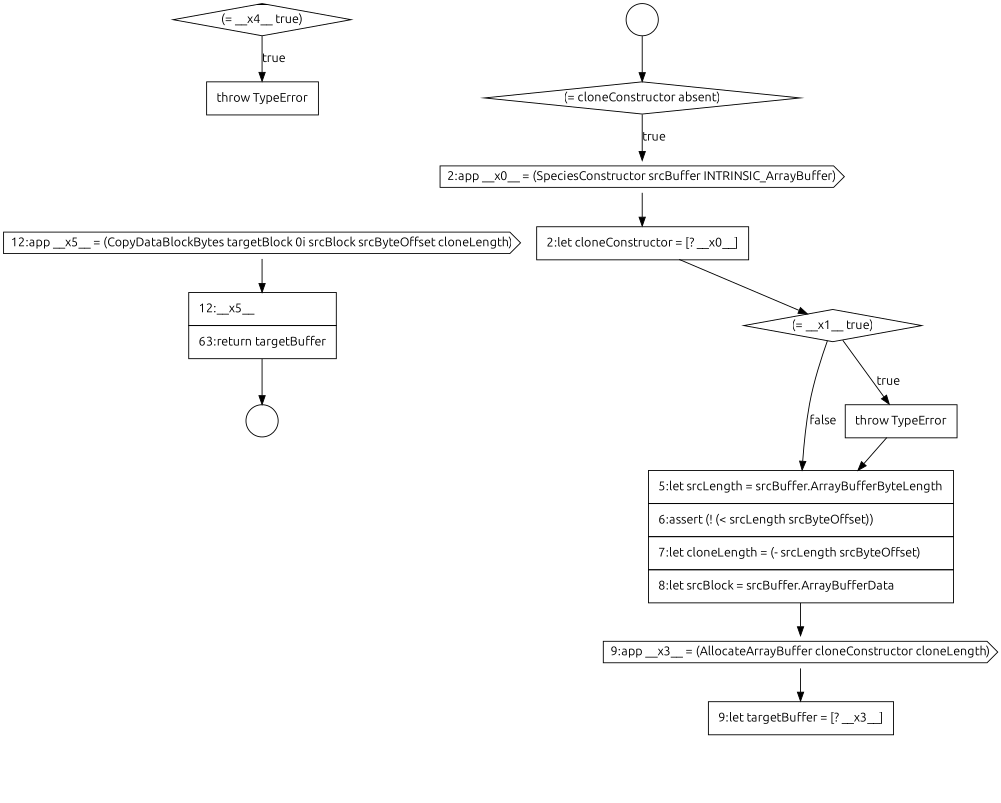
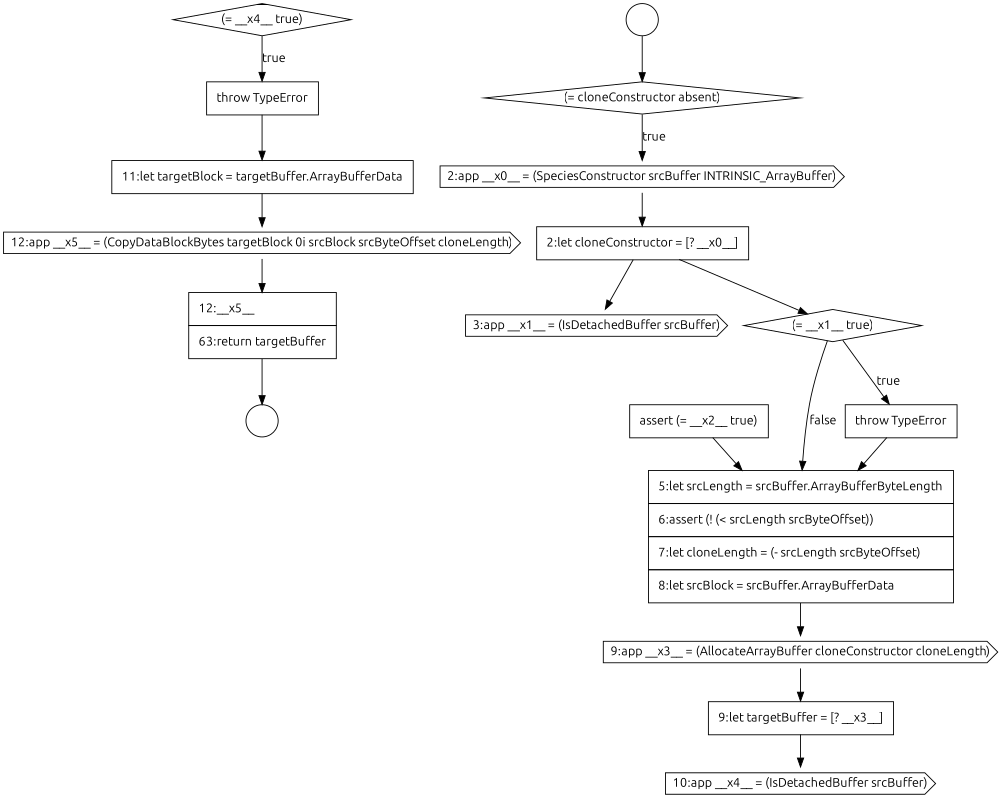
node "11:let targetBlock = targetBuffer.ArrayBufferData": added
node "3:app __x1__ = (IsDetachedBuffer srcBuffer)": added
node "assert (= __x2__ true)": added
node "10:app __x4__ = (IsDetachedBuffer srcBuffer)": added
